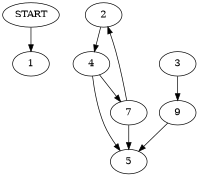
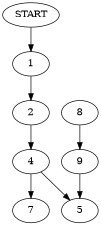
node "3": label "3" -> "8"
edge "7" -> "2": now "1" -> "2"
edge "7" -> "5": removed
